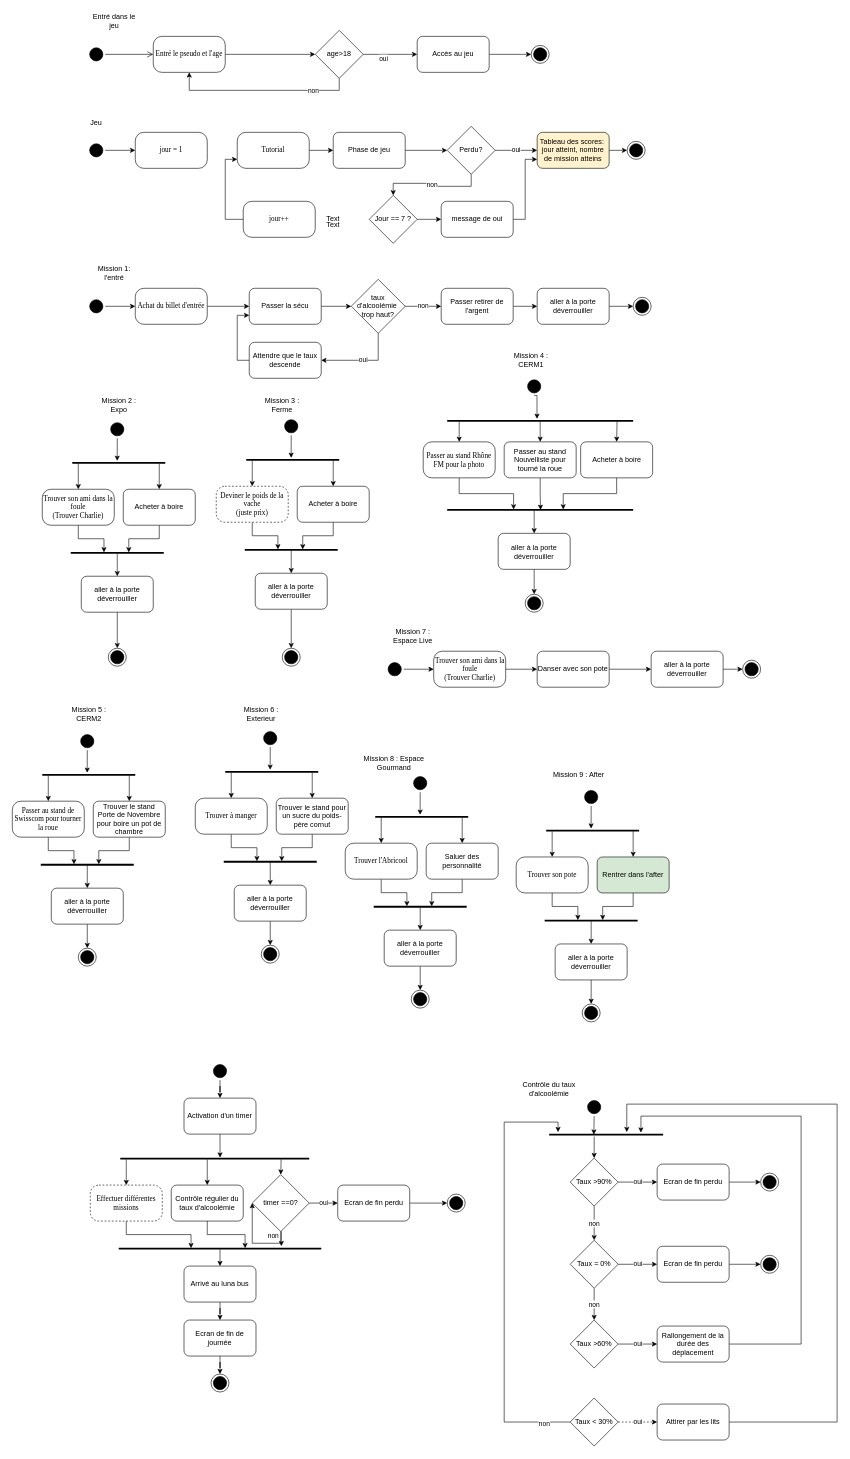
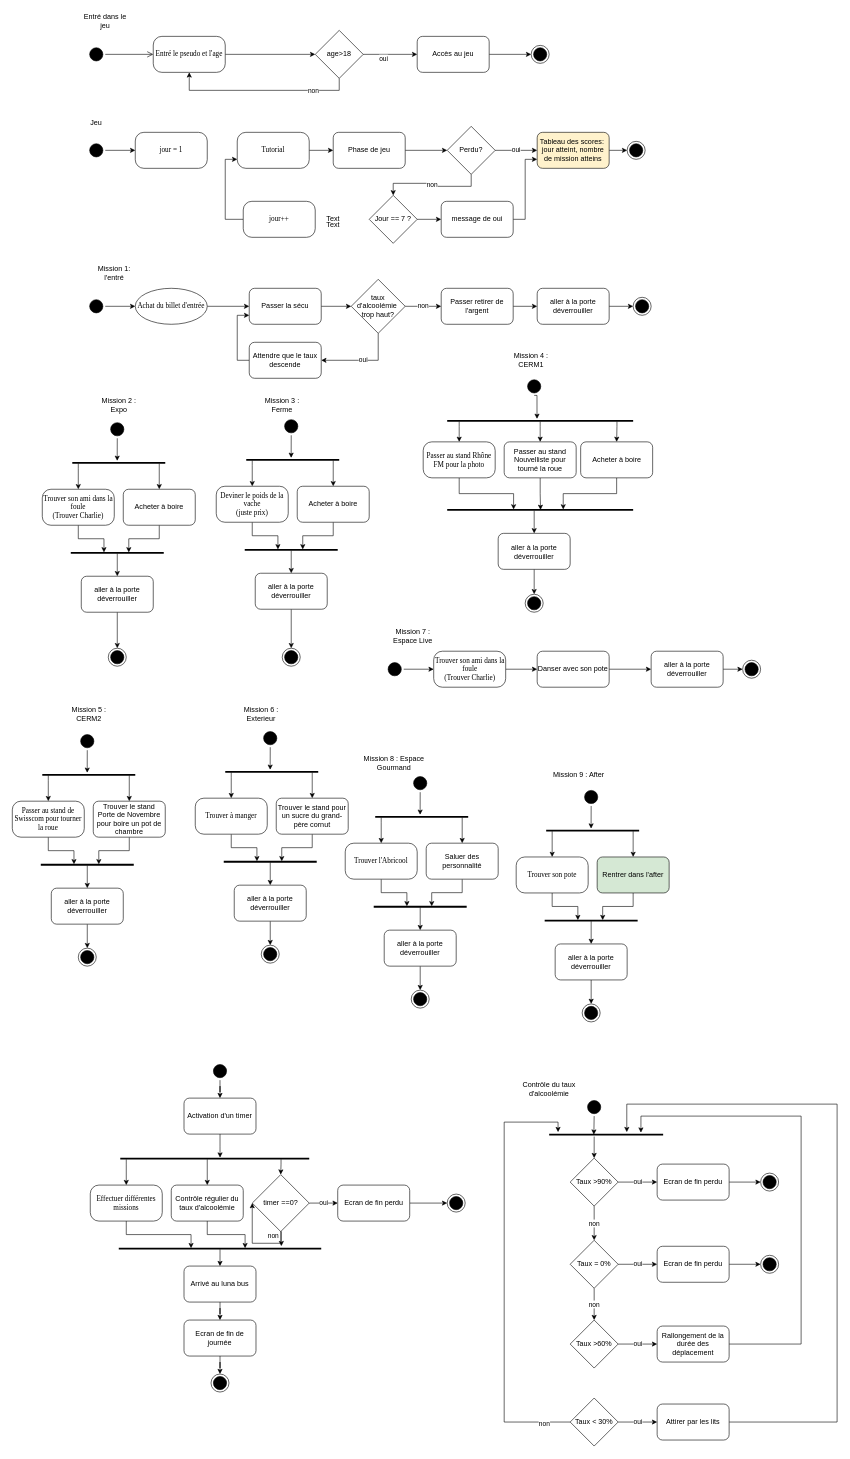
node "Entré dans le jeu": moved (114, 21) -> (105, 21)
node "Achat du billet d'entrée": shape rounded rectangle -> ellipse
node "Deviner le poids de la vache (juste prix)": style dashed -> solid
node "Trouver le stand pour un sucre du poids-père cornut": label "Trouver le stand pour un sucre du poids-père cornut" -> "Trouver le stand pour un sucre du grand-père cornut"
node "Effectuer différentes missions": style dashed -> solid
edge "Taux < 30%" -> "Attirer par les lits": style dashed -> solid
